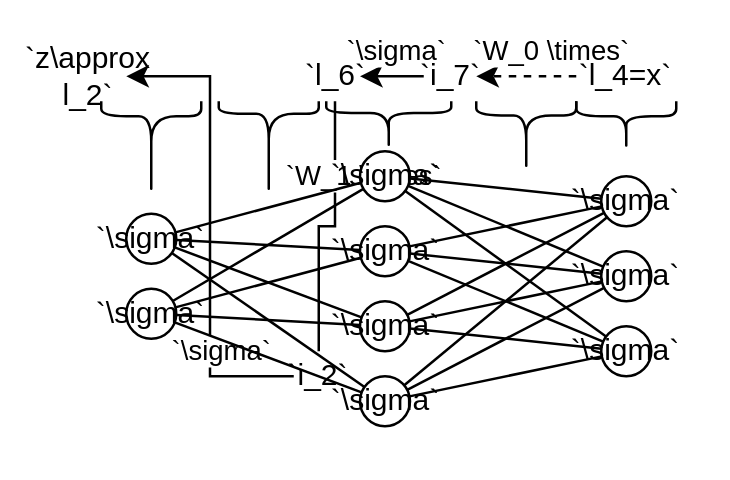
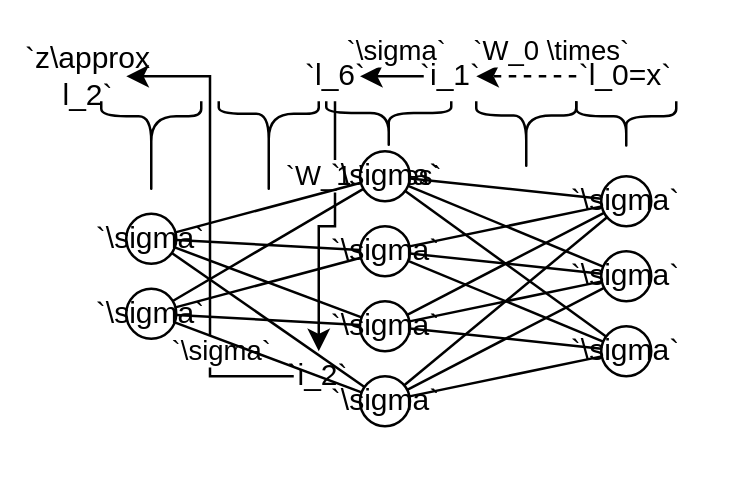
node "`i_7`": label "`i_7`" -> "`i_1`"
node "`l_4=x`": label "`l_4=x`" -> "`l_0=x`"
edge "`l_6`" -- "`i_2`": arrowhead none -> classic
